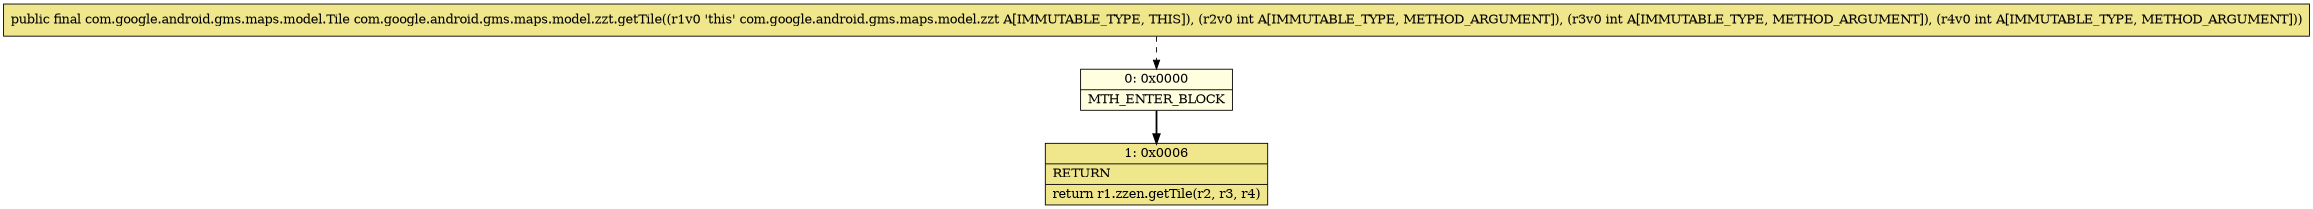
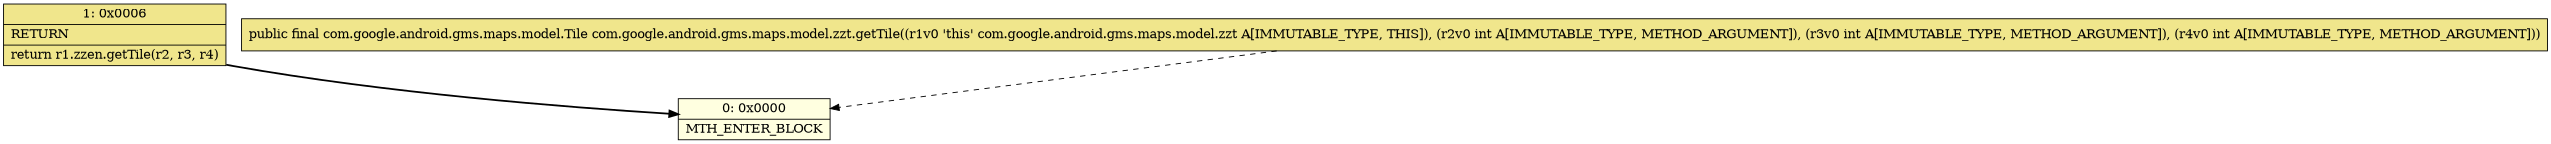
edge "0: 0x0000" -> "1: 0x0006": reversed
